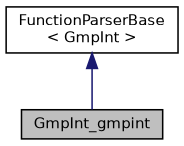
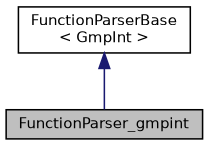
node "GmpInt_gmpint": label "GmpInt_gmpint" -> "FunctionParser_gmpint"
